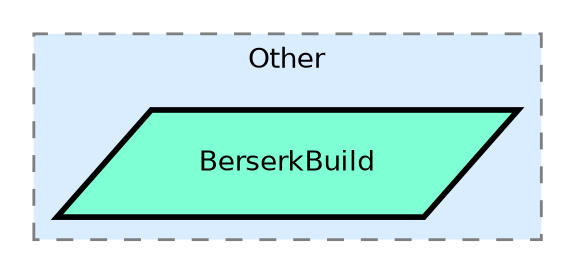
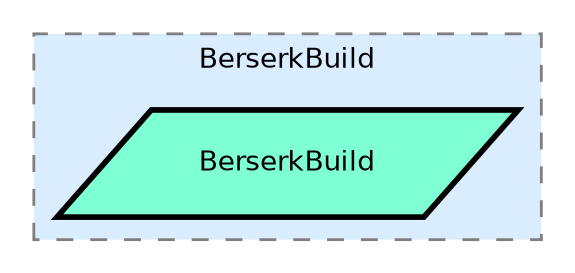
cluster "Other": label "Other" -> "BerserkBuild"
